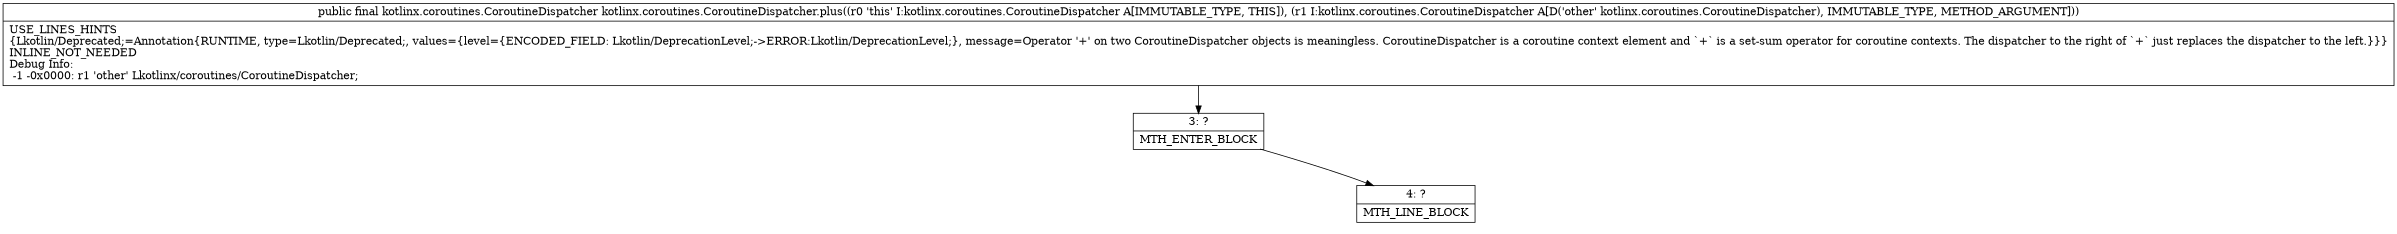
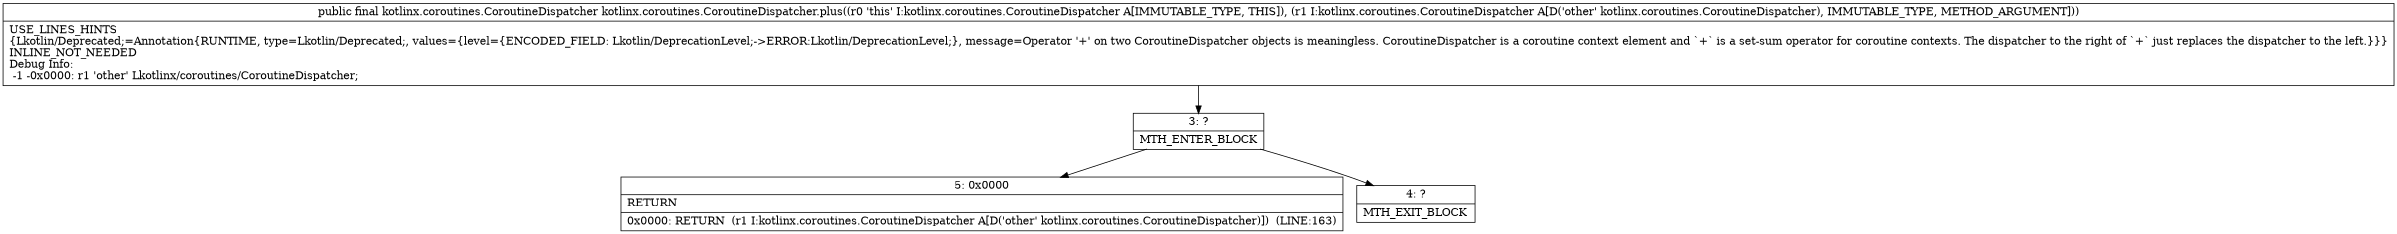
node "5: 0x0000": added
node "4: ?": text "MTH_LINE_BLOCK" -> "MTH_EXIT_BLOCK"
